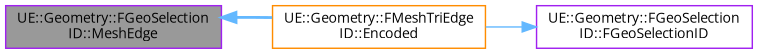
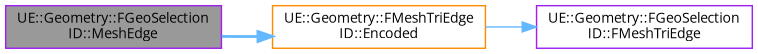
edge "UE::Geometry::FMeshTriEdge ID::Encoded" -> "UE::Geometry::FGeoSelection ID::MeshEdge": reversed
node "UE::Geometry::FGeoSelection ID::FGeoSelectionID": label "UE::Geometry::FGeoSelection ID::FGeoSelectionID" -> "UE::Geometry::FGeoSelection ID::FMeshTriEdge"
